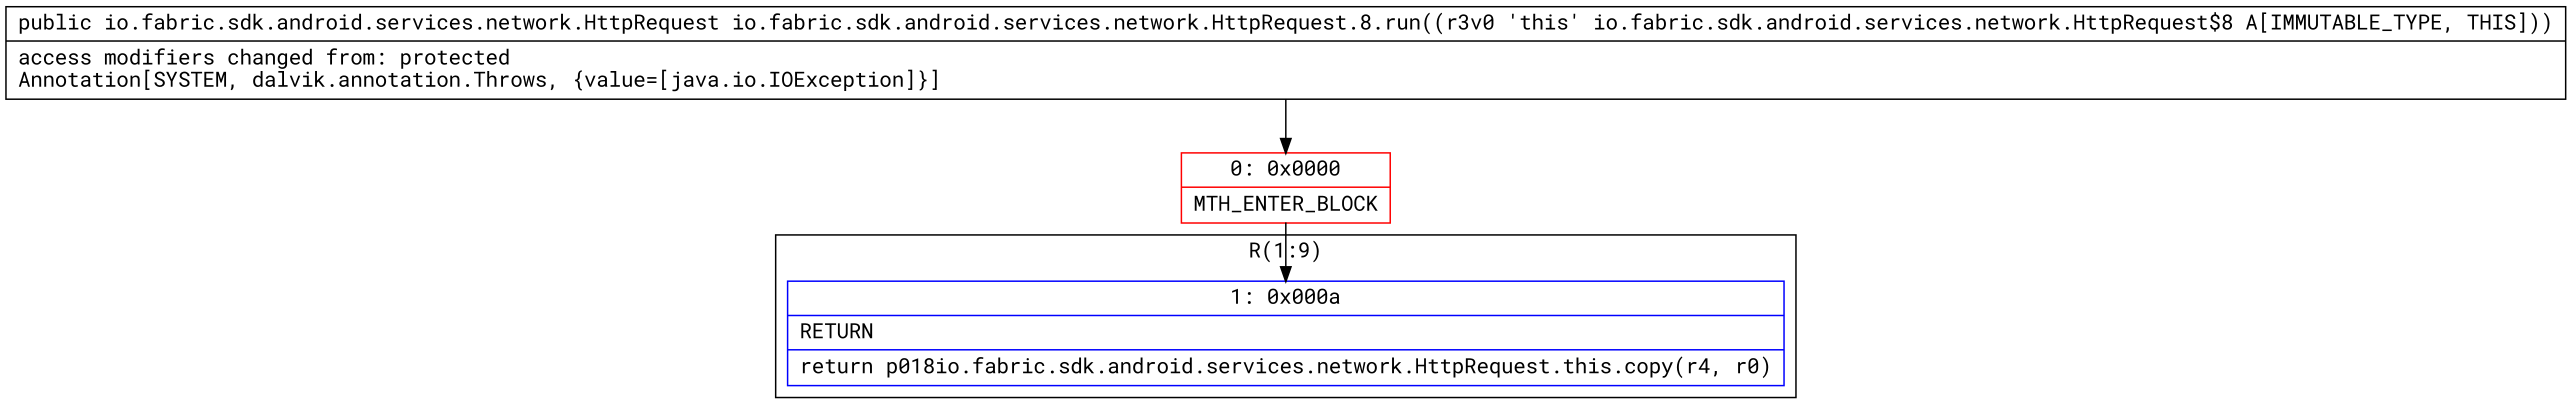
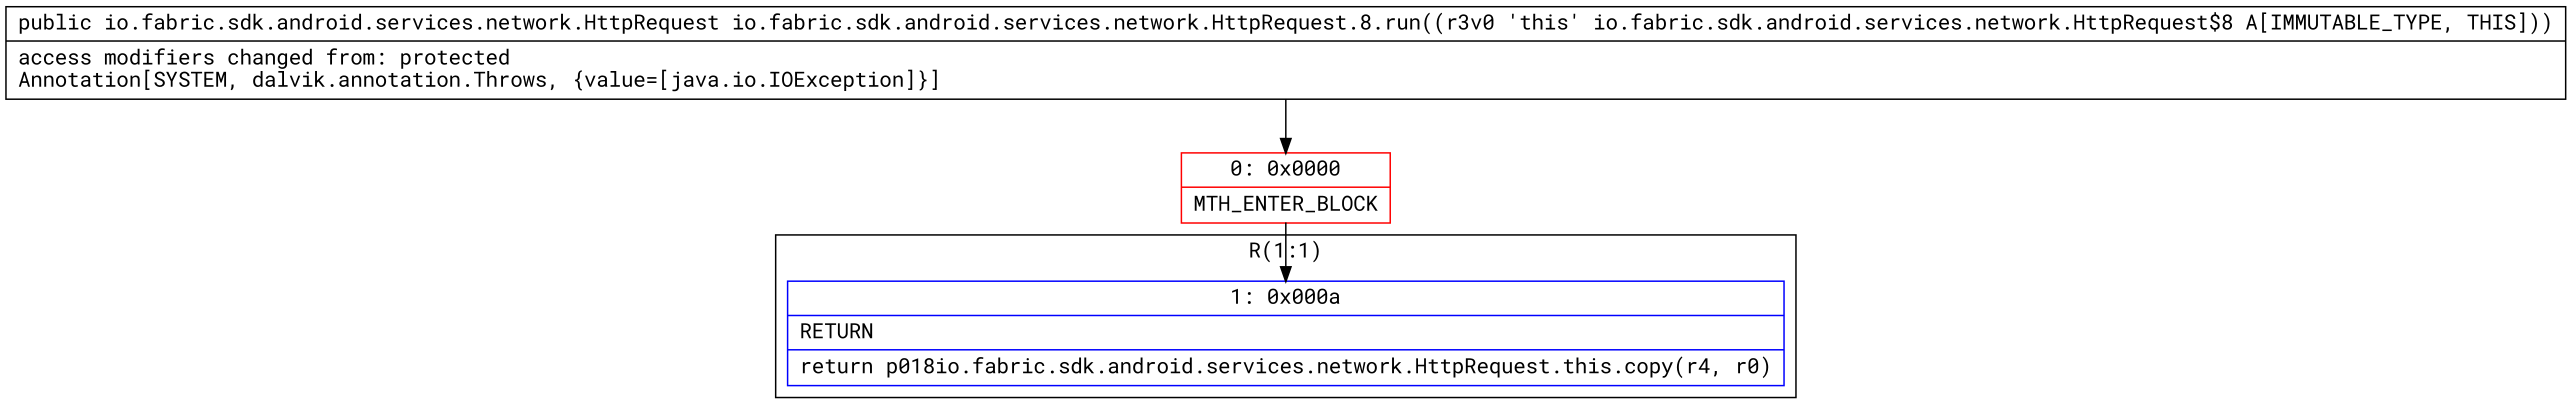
cluster "R(1:9)": label "R(1:9)" -> "R(1:1)"
